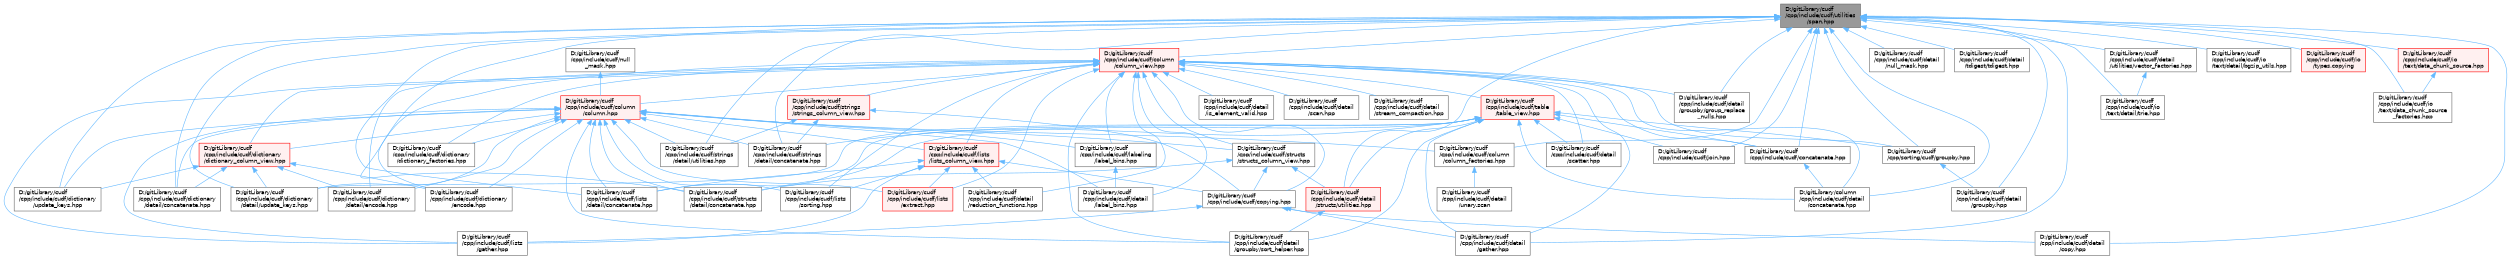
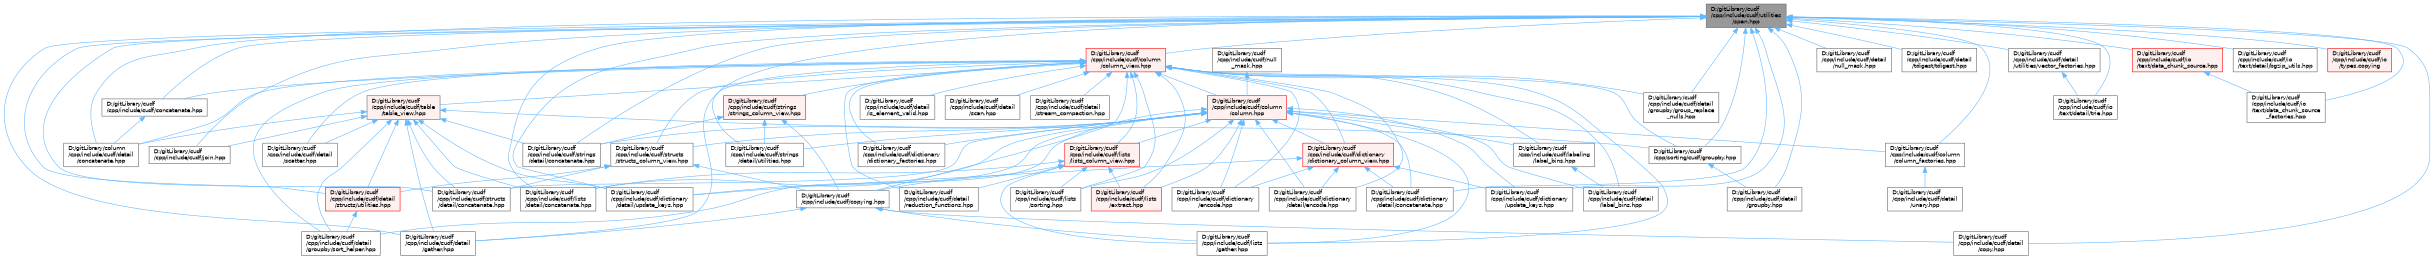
node "D:/gitLibrary/cudf /cpp/include/cudf/table /table_view.hpp": color red -> grey40
edge "D:/gitLibrary/cudf /cpp/include/cudf/concatenate.hpp" -> "D:/gitLibrary/cudf /cpp/include/cudf/table /table_view.hpp": removed
node "D:/gitLibrary/cudf /cpp/include/cudf/detail /unary.scan": label "D:/gitLibrary/cudf /cpp/include/cudf/detail /unary.scan" -> "D:/gitLibrary/cudf /cpp/include/cudf/detail /unary.hpp"
